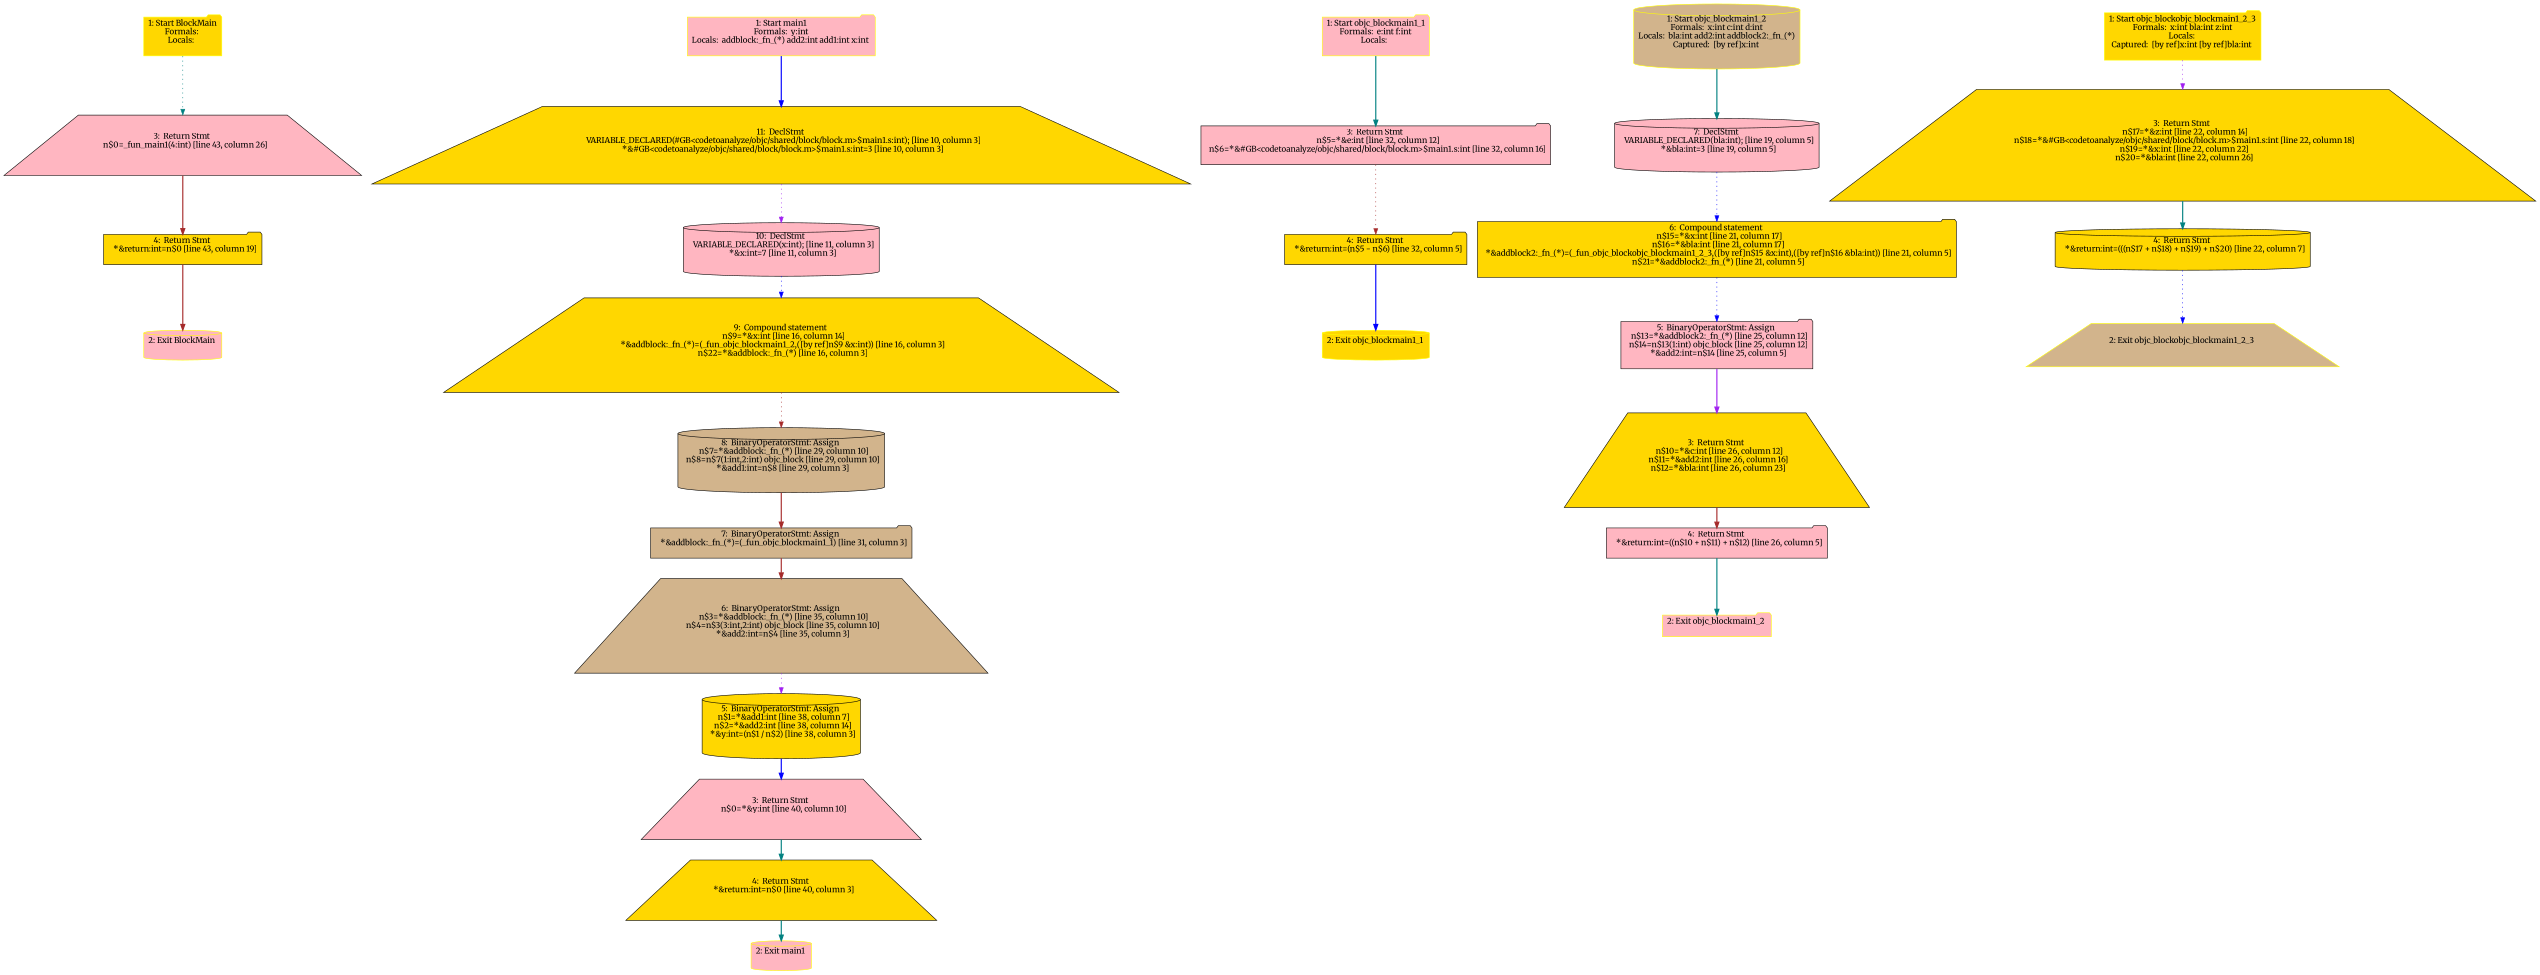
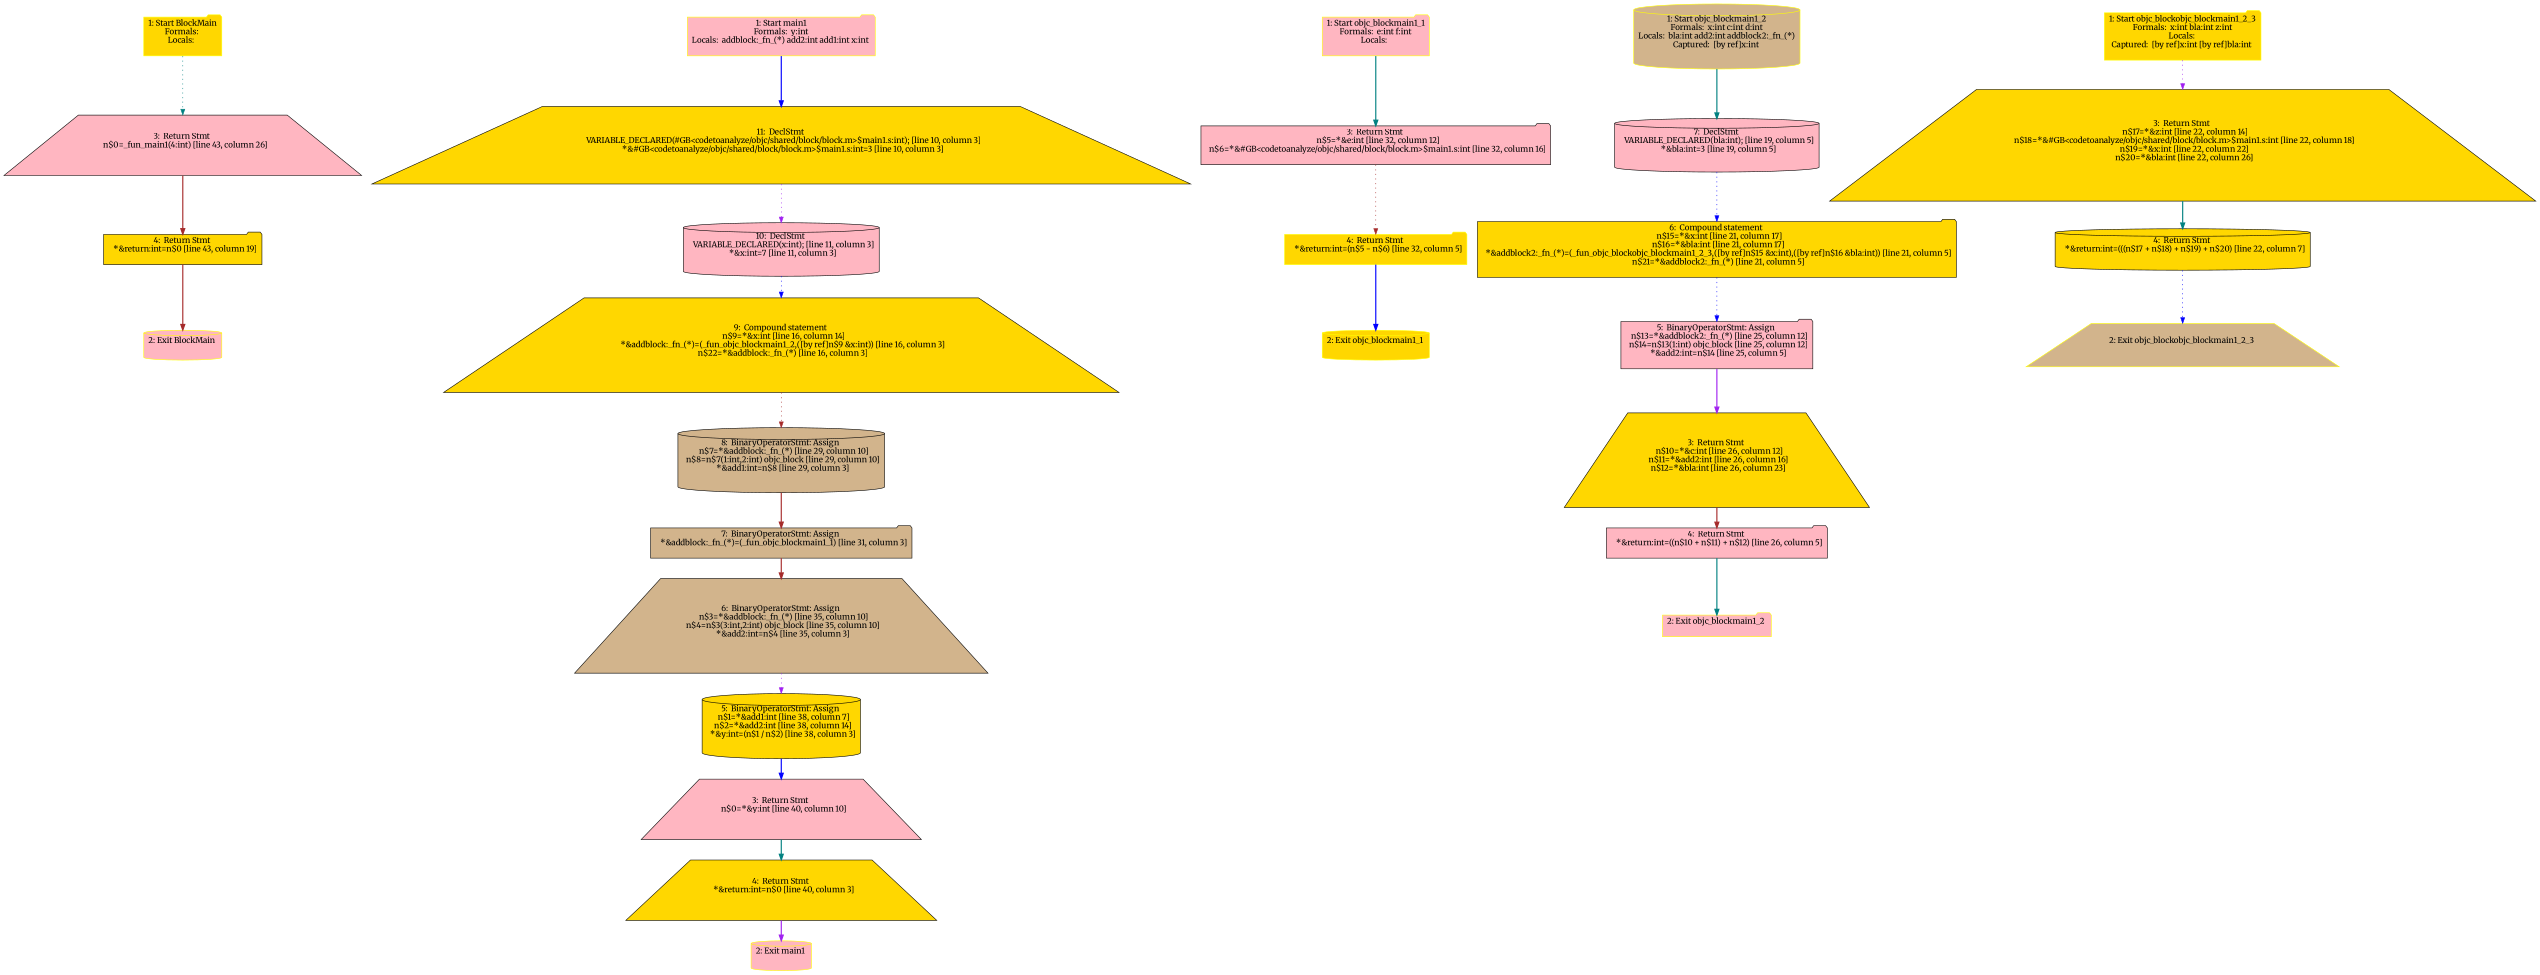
node "4:  Return Stmt *&return:int=(n$5 - n$6) [line 32, column 5]": color black -> yellow
edge "4:  Return Stmt *&return:int=n$0 [line 40, column 3]" -> "2: Exit main1": color teal -> purple
